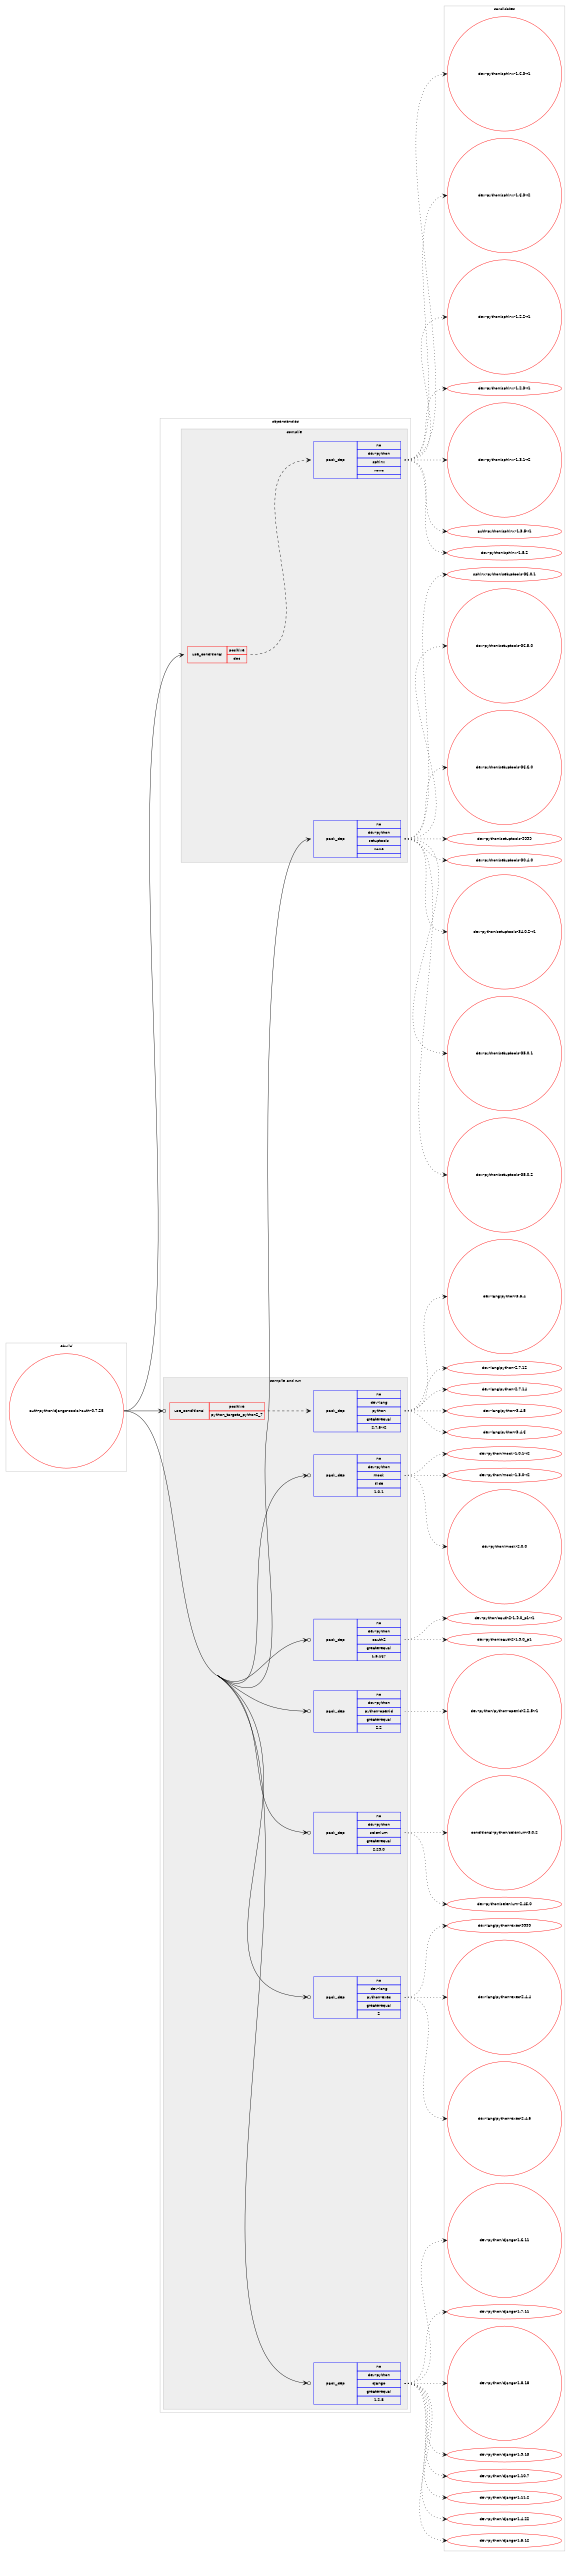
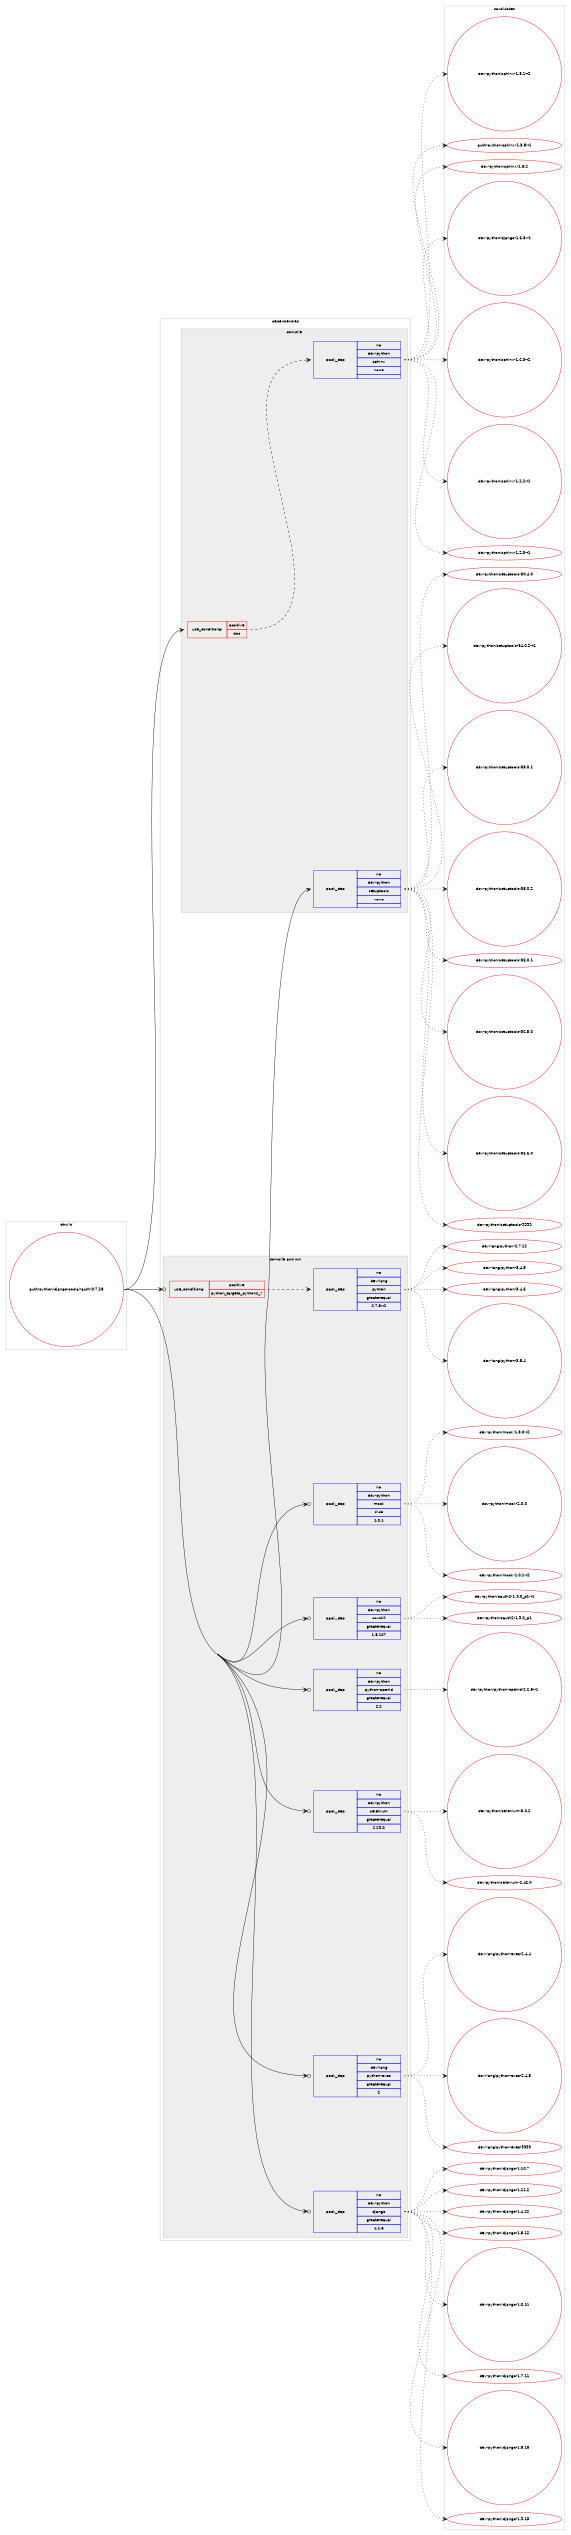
node "dev-python/sphinx-1.6.3-r1": label "dev-python/sphinx-1.6.3-r1" -> "dev-python/django-1.6.3-r1"
node "sphinx-python/setuptools-36.0.1": label "sphinx-python/setuptools-36.0.1" -> "dev-python/setuptools-36.0.1"
node "dev-lang/python-2.7.14": removed
node "conditional-python/selenium-3.0.2": label "conditional-python/selenium-3.0.2" -> "dev-python/selenium-3.0.2"
